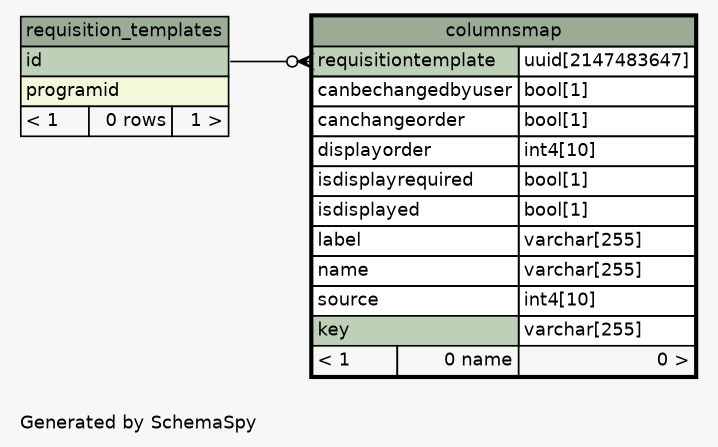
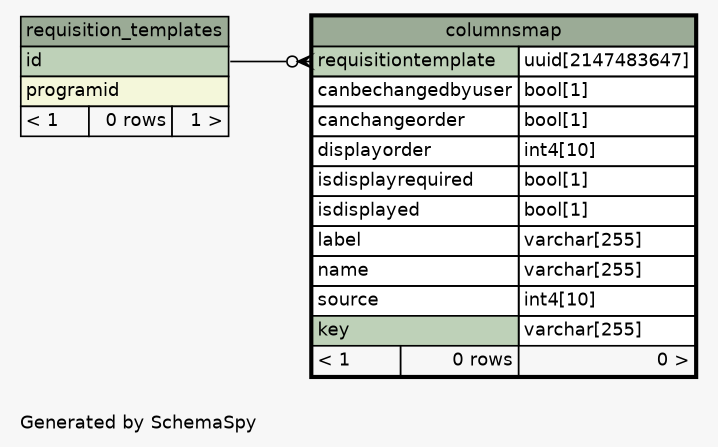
node "columnsmap": text "0 name" -> "0 rows"
